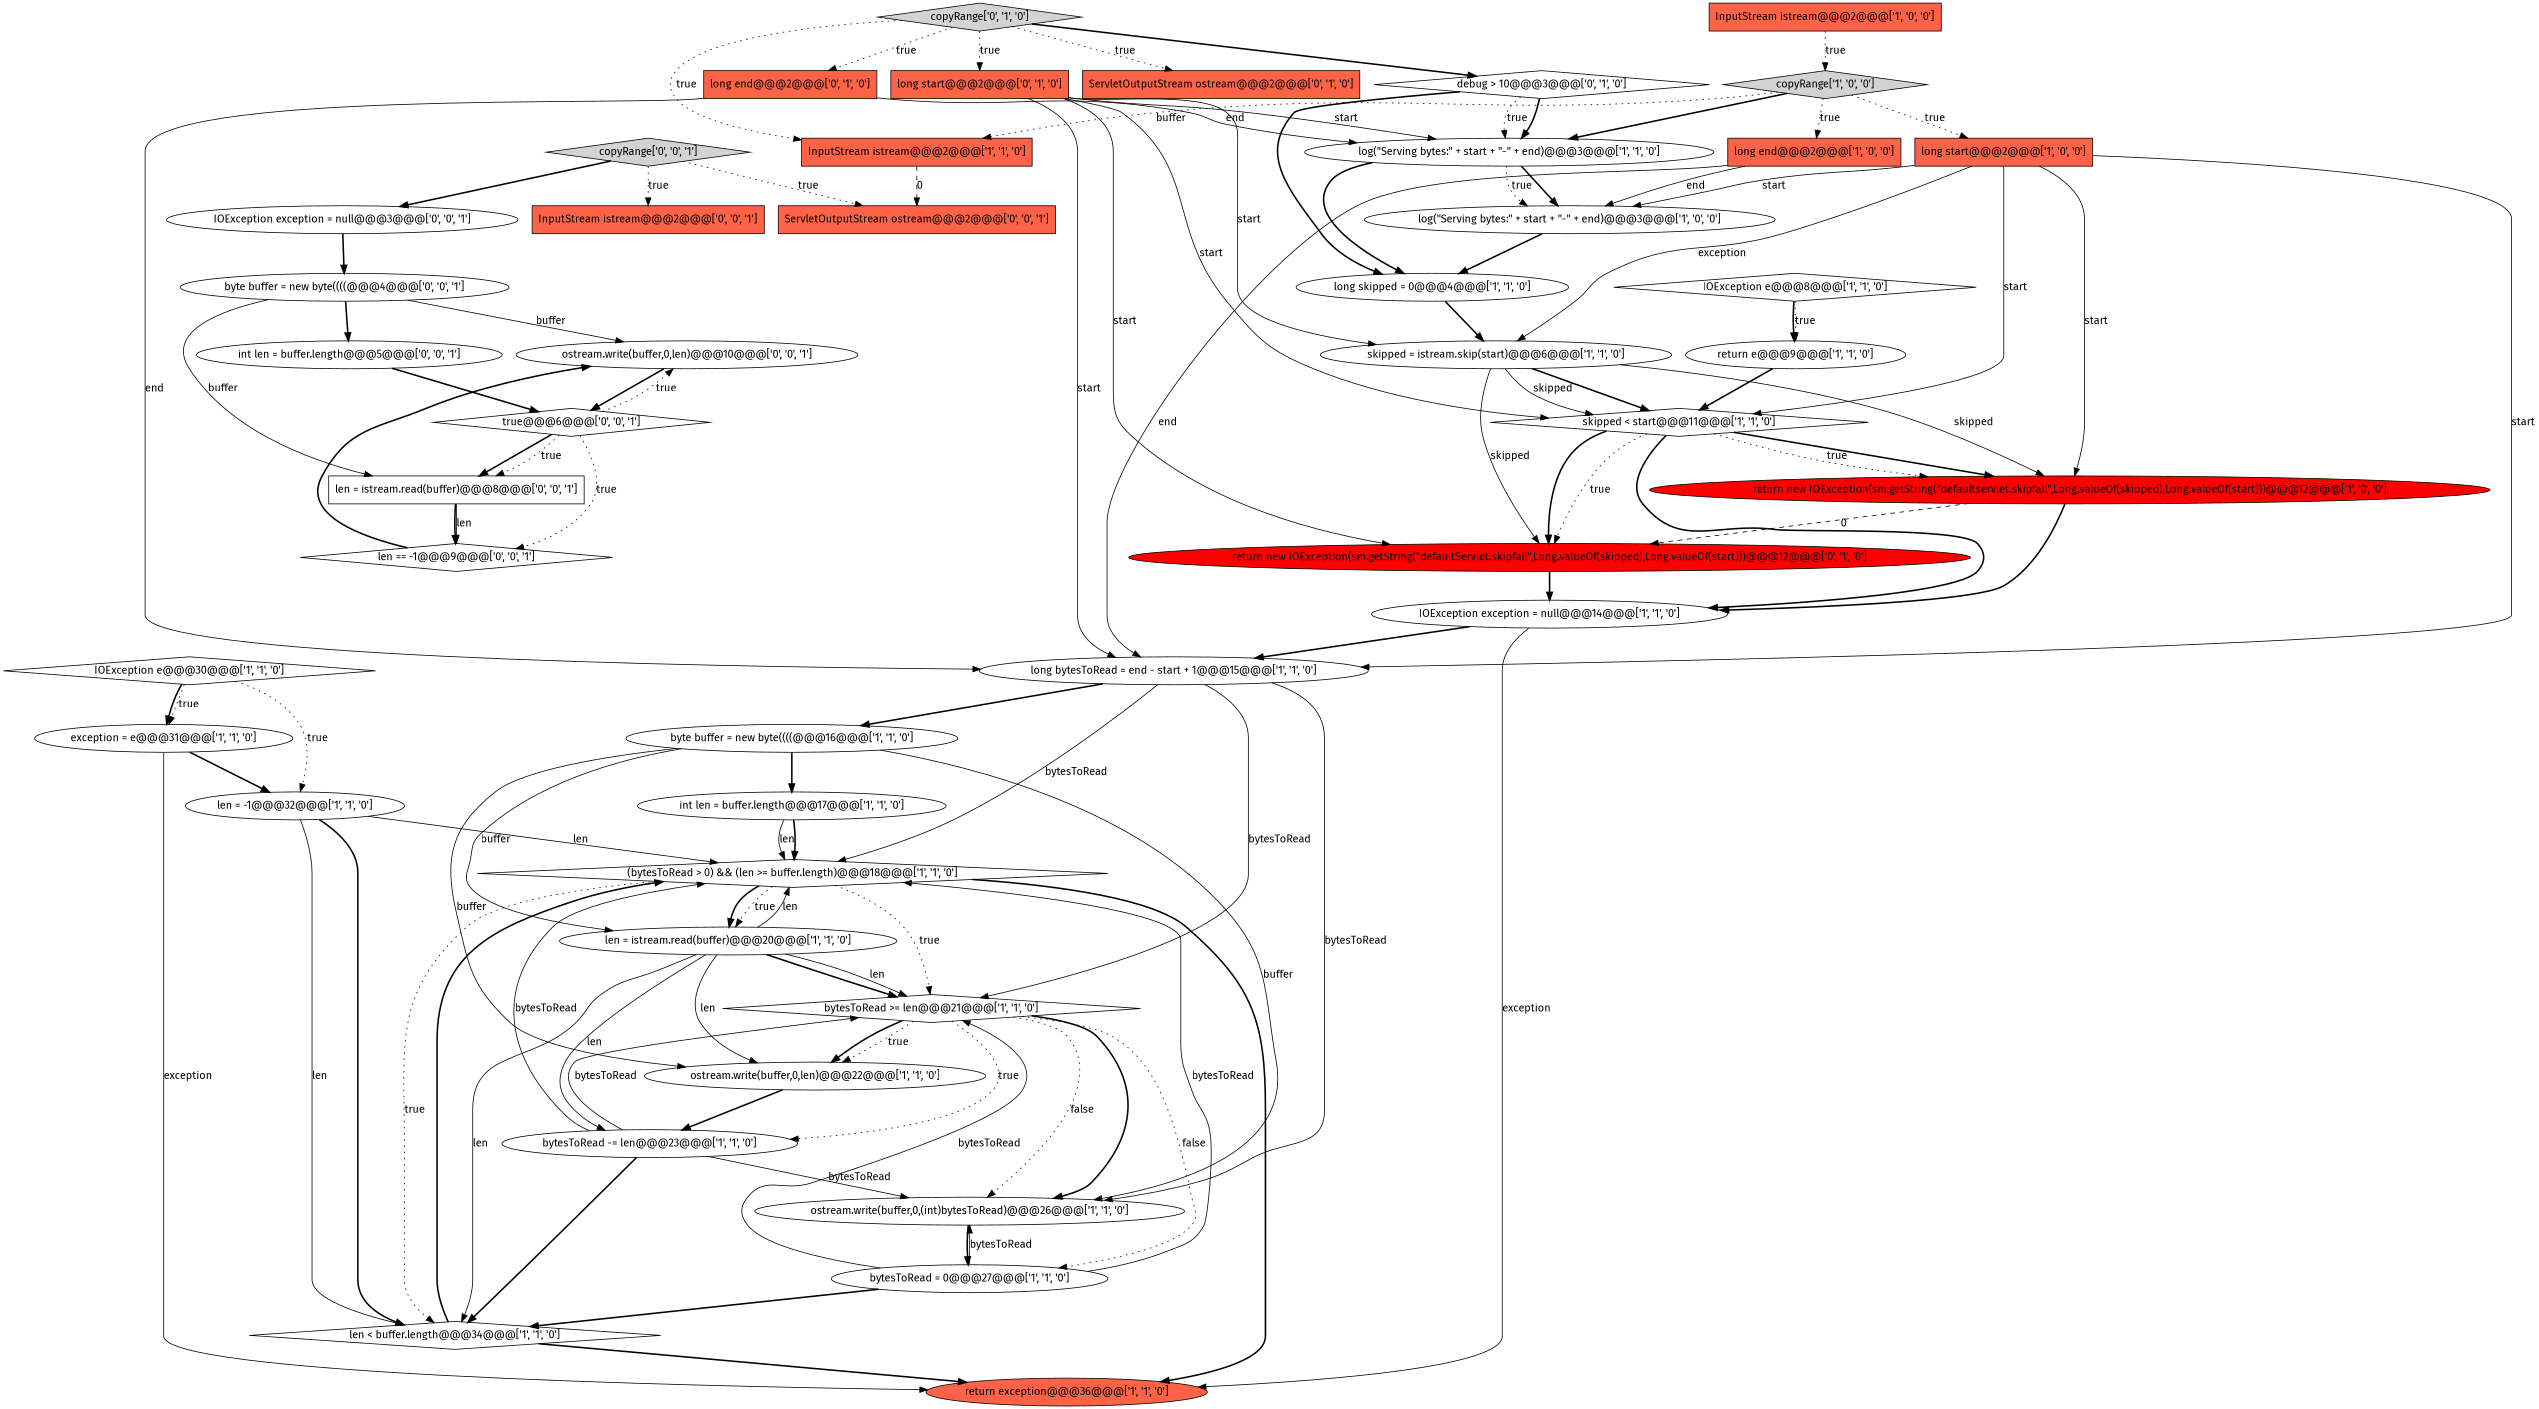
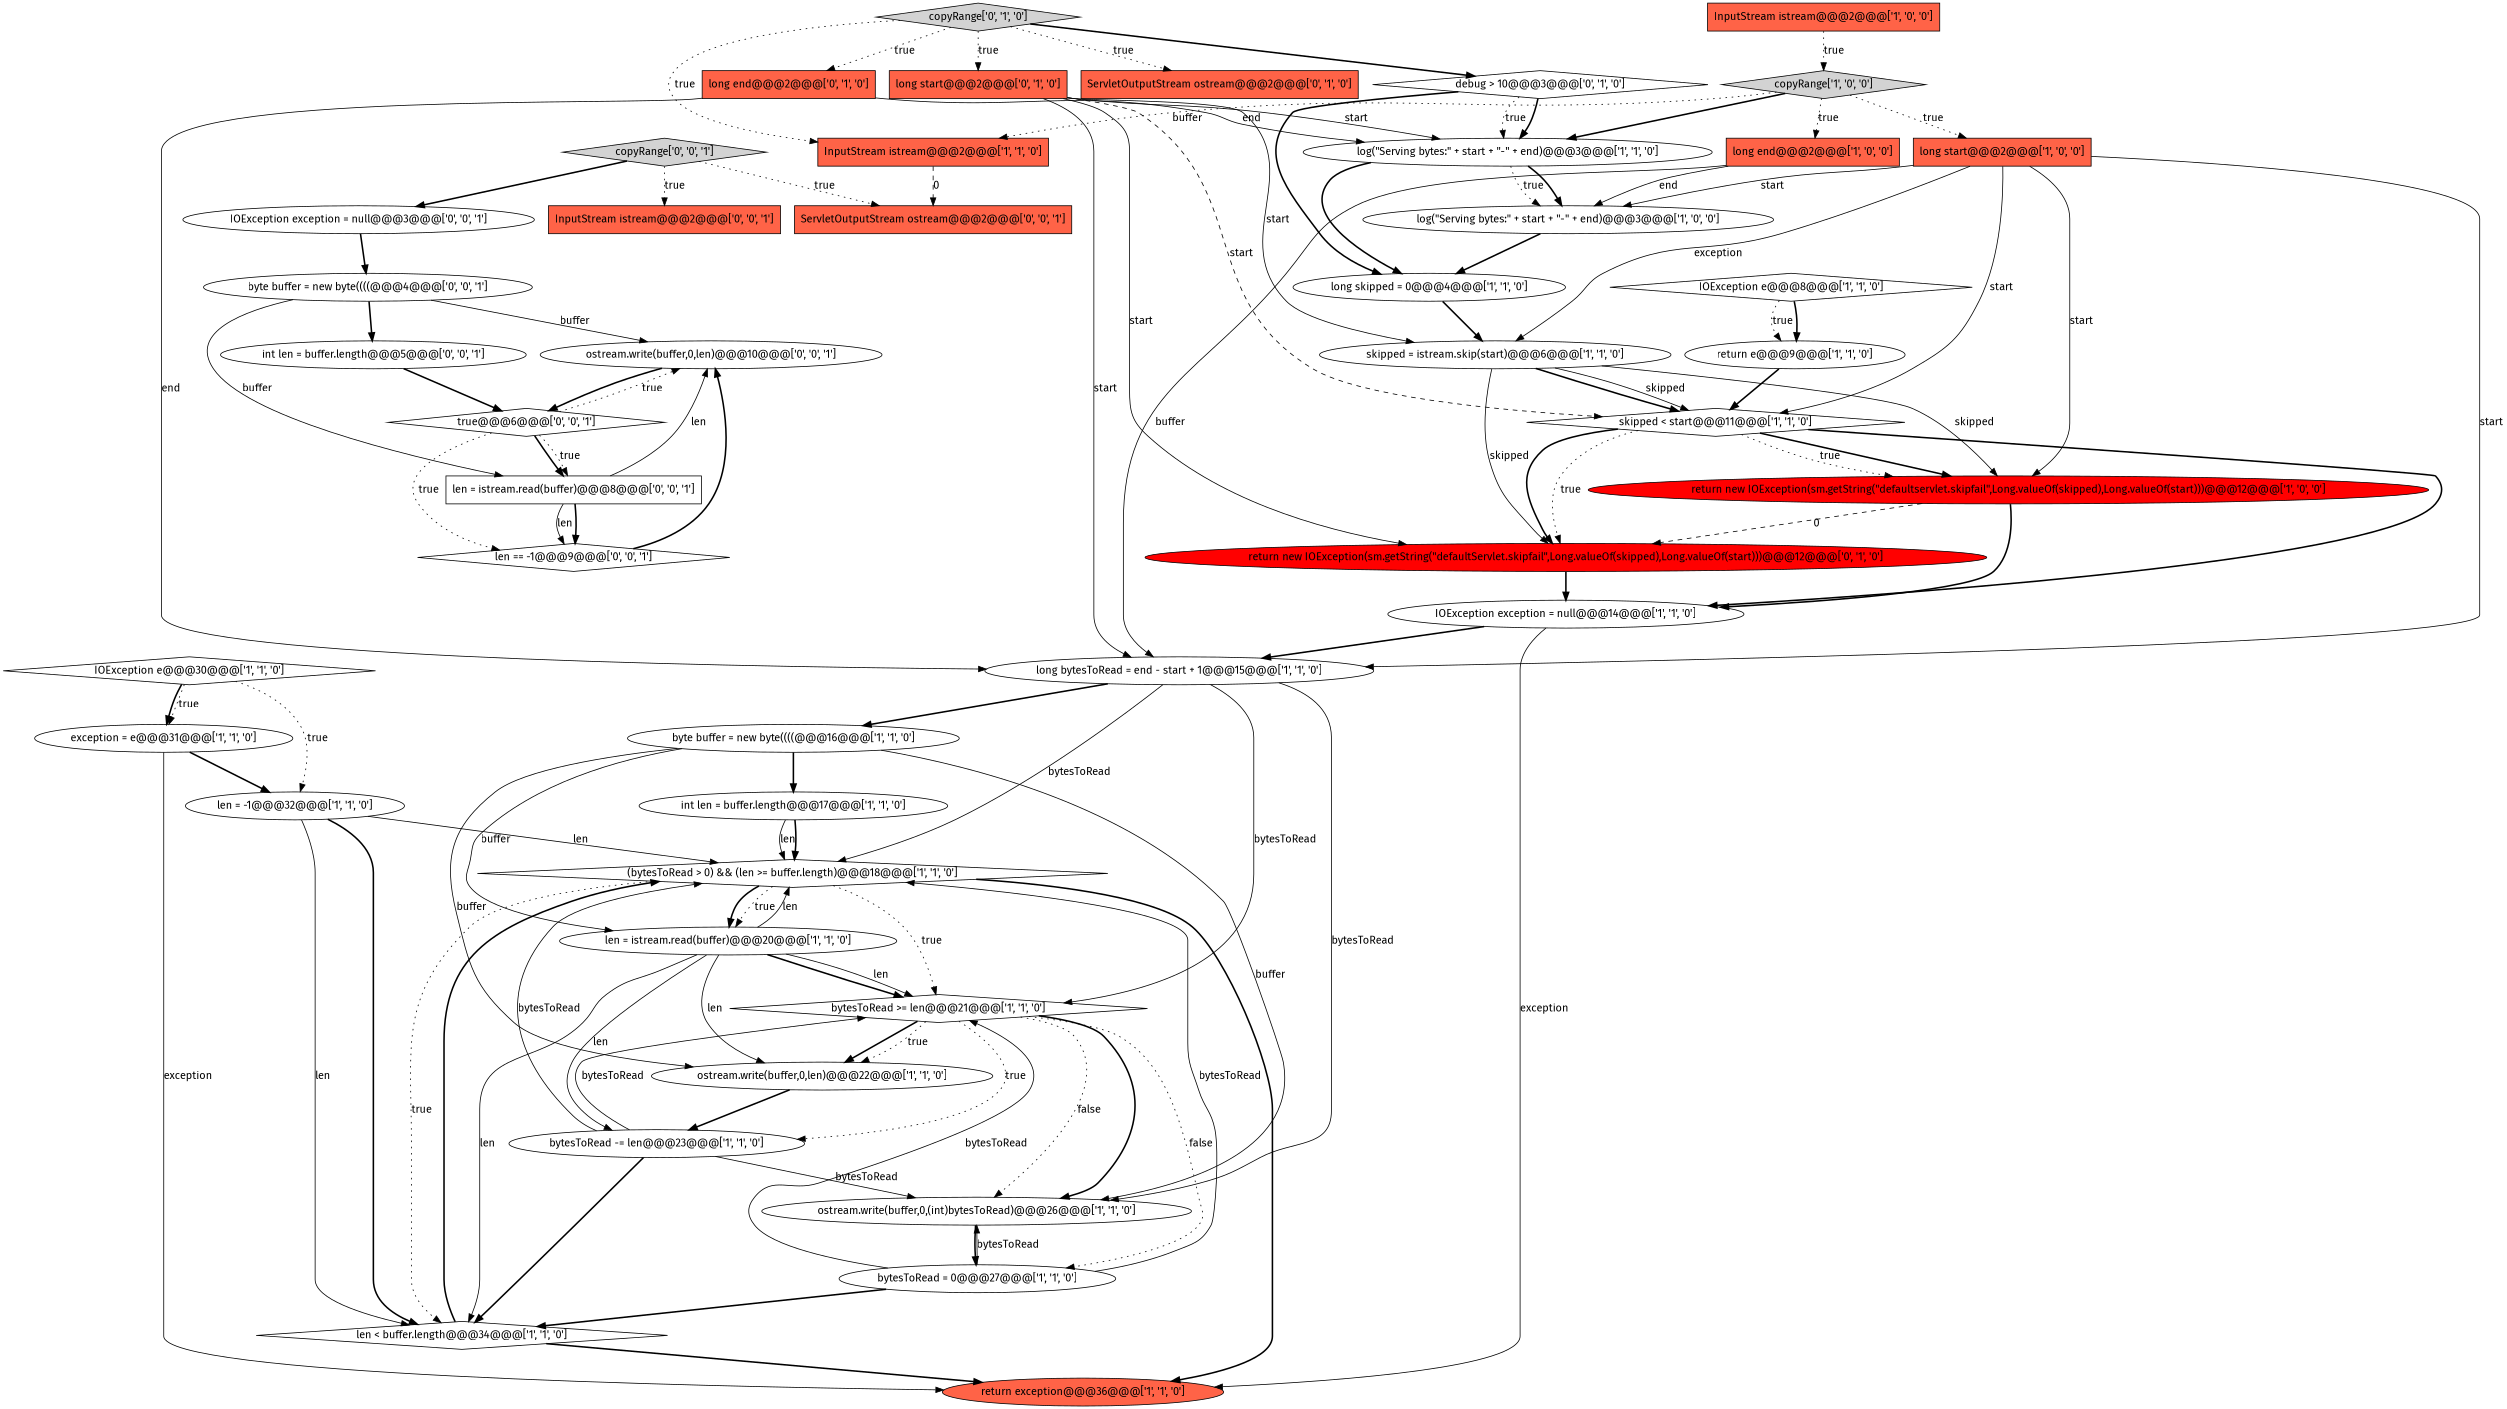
edge "long start@@@2@@@['0', '1', '0']" -> "skipped < start@@@11@@@['1', '1', '0']": style solid -> dashed
edge "long end@@@2@@@['1', '0', '0']" -> "long bytesToRead = end - start + 1@@@15@@@['1', '1', '0']": label "end" -> "buffer"
edge "len = istream.read(buffer)@@@8@@@['0', '0', '1']" -> "ostream.write(buffer,0,len)@@@10@@@['0', '0', '1']": added, label "len"
